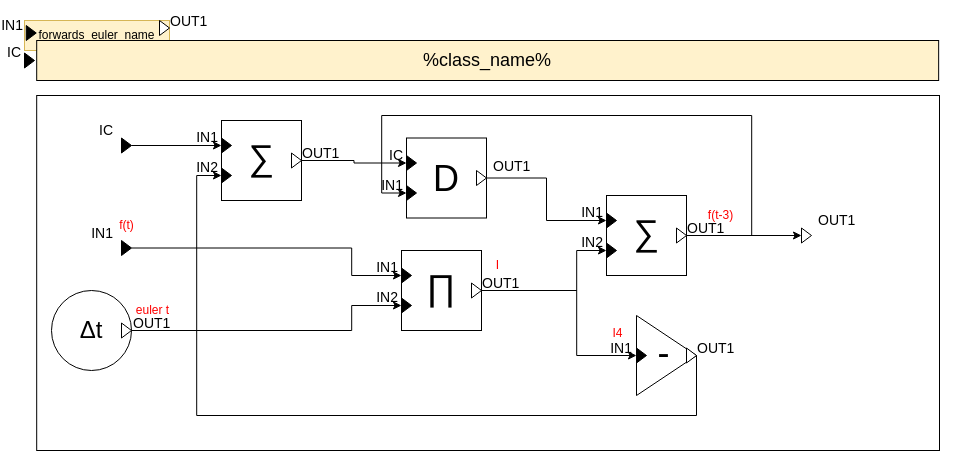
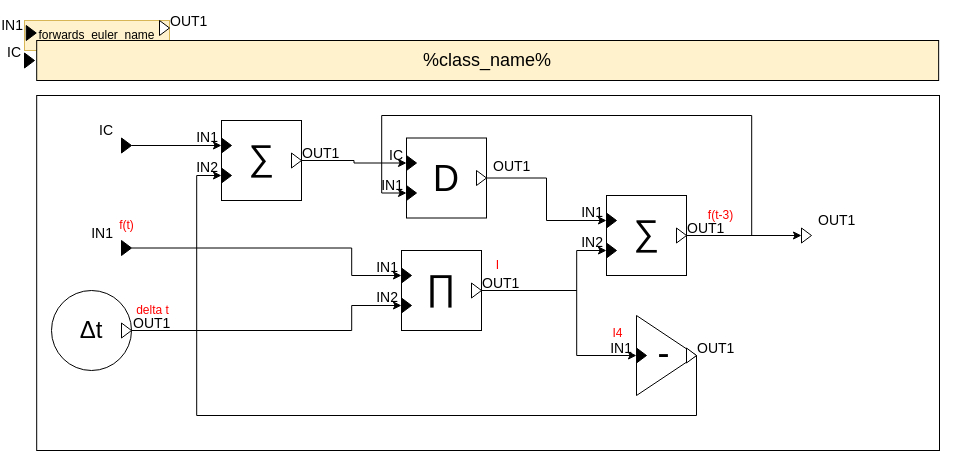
node "euler t": label "euler t" -> "delta t"
